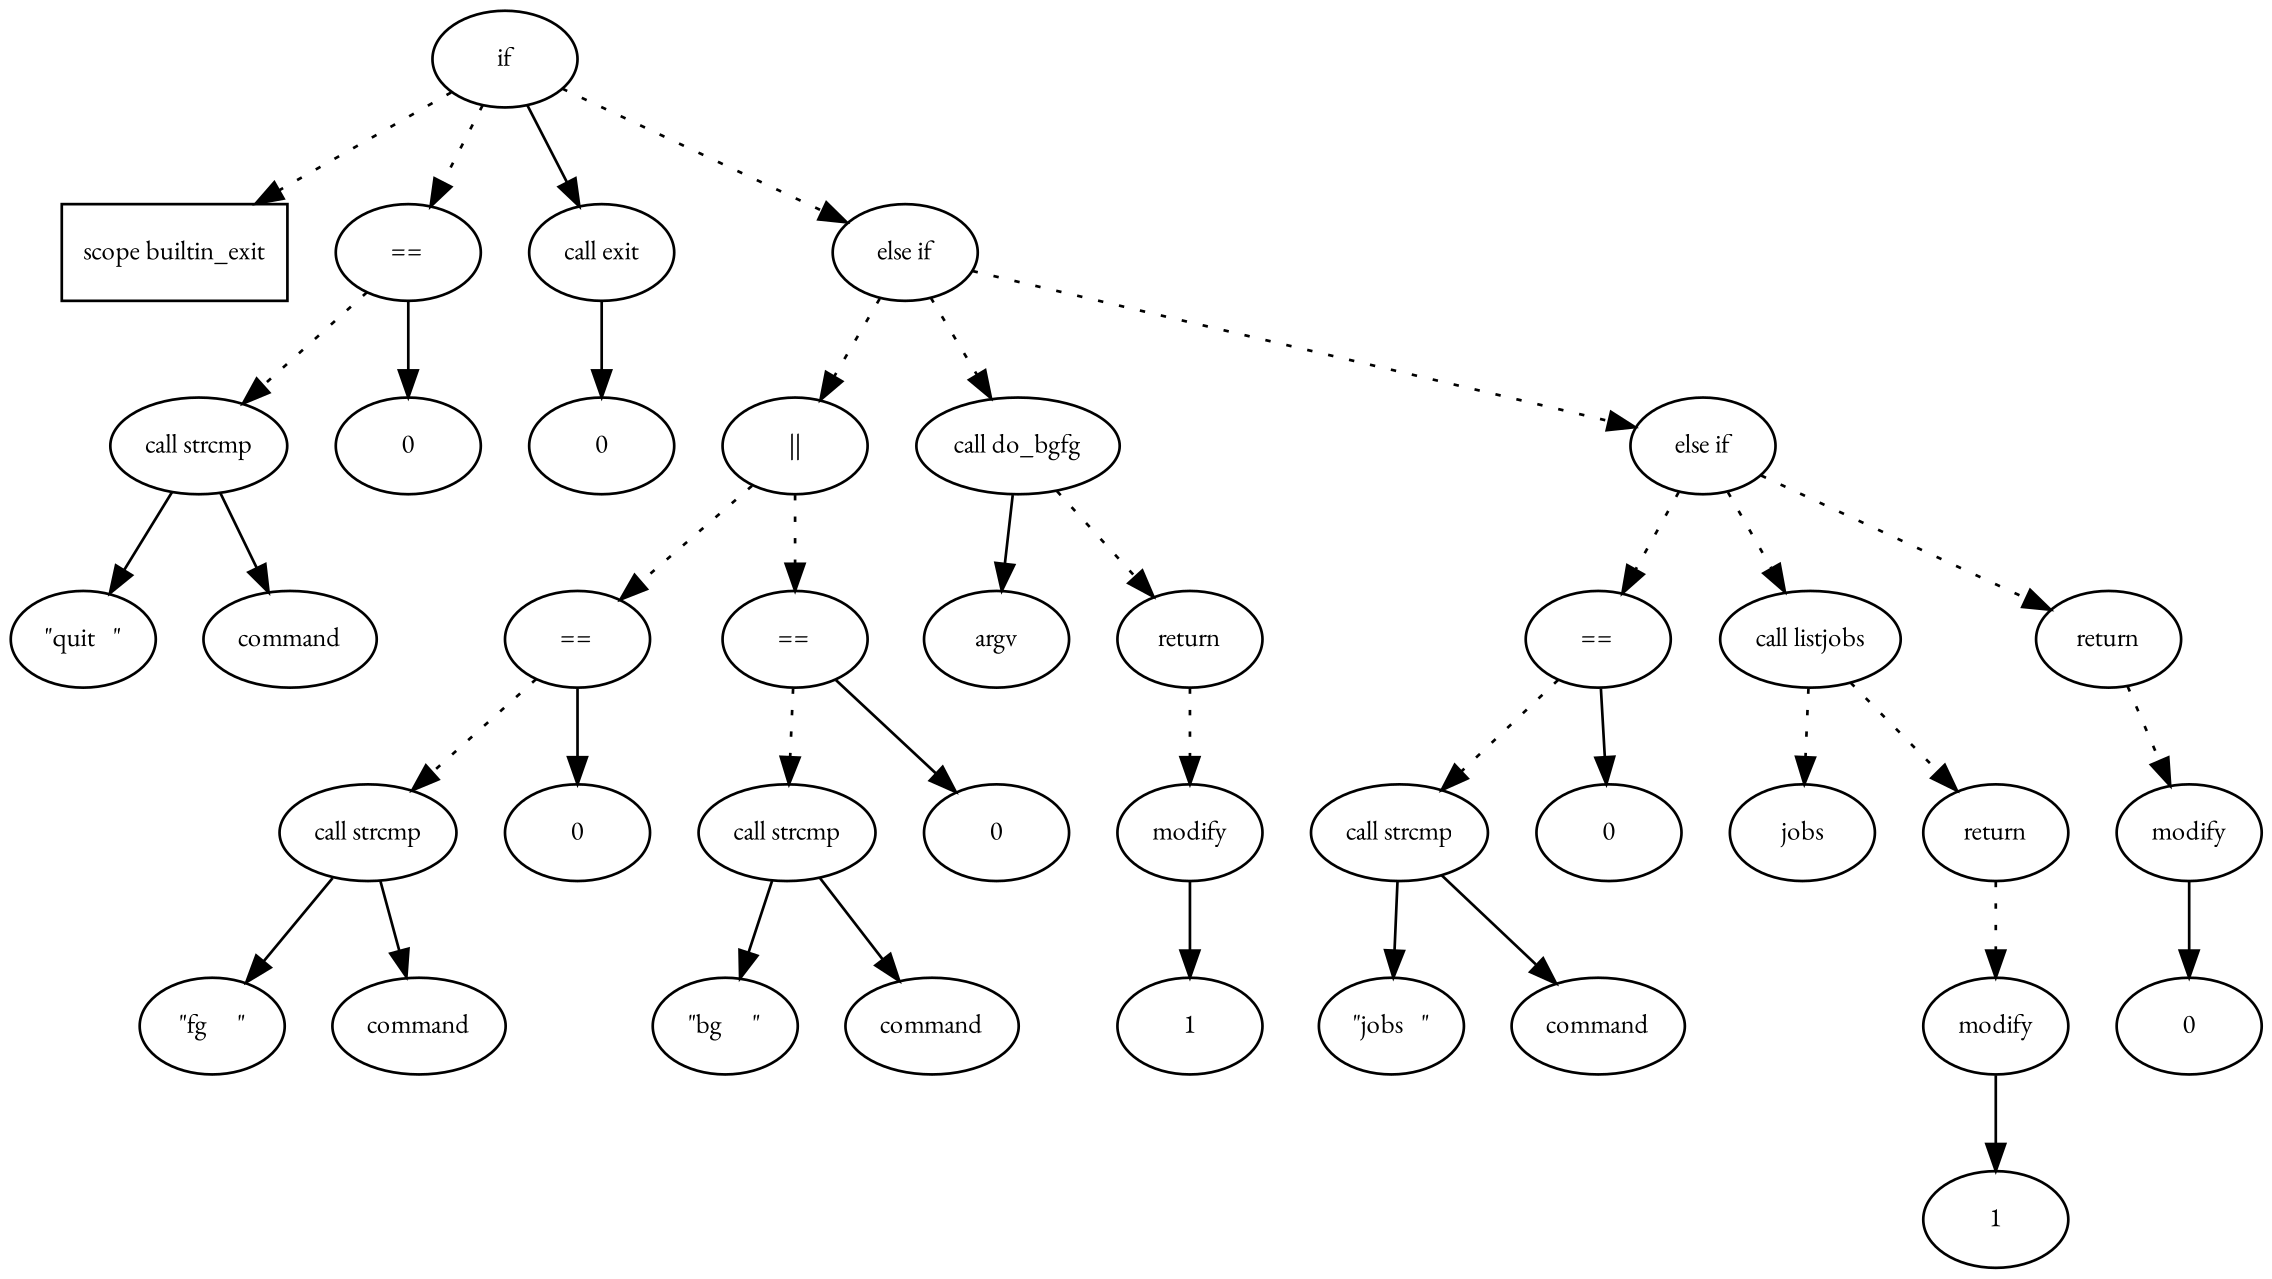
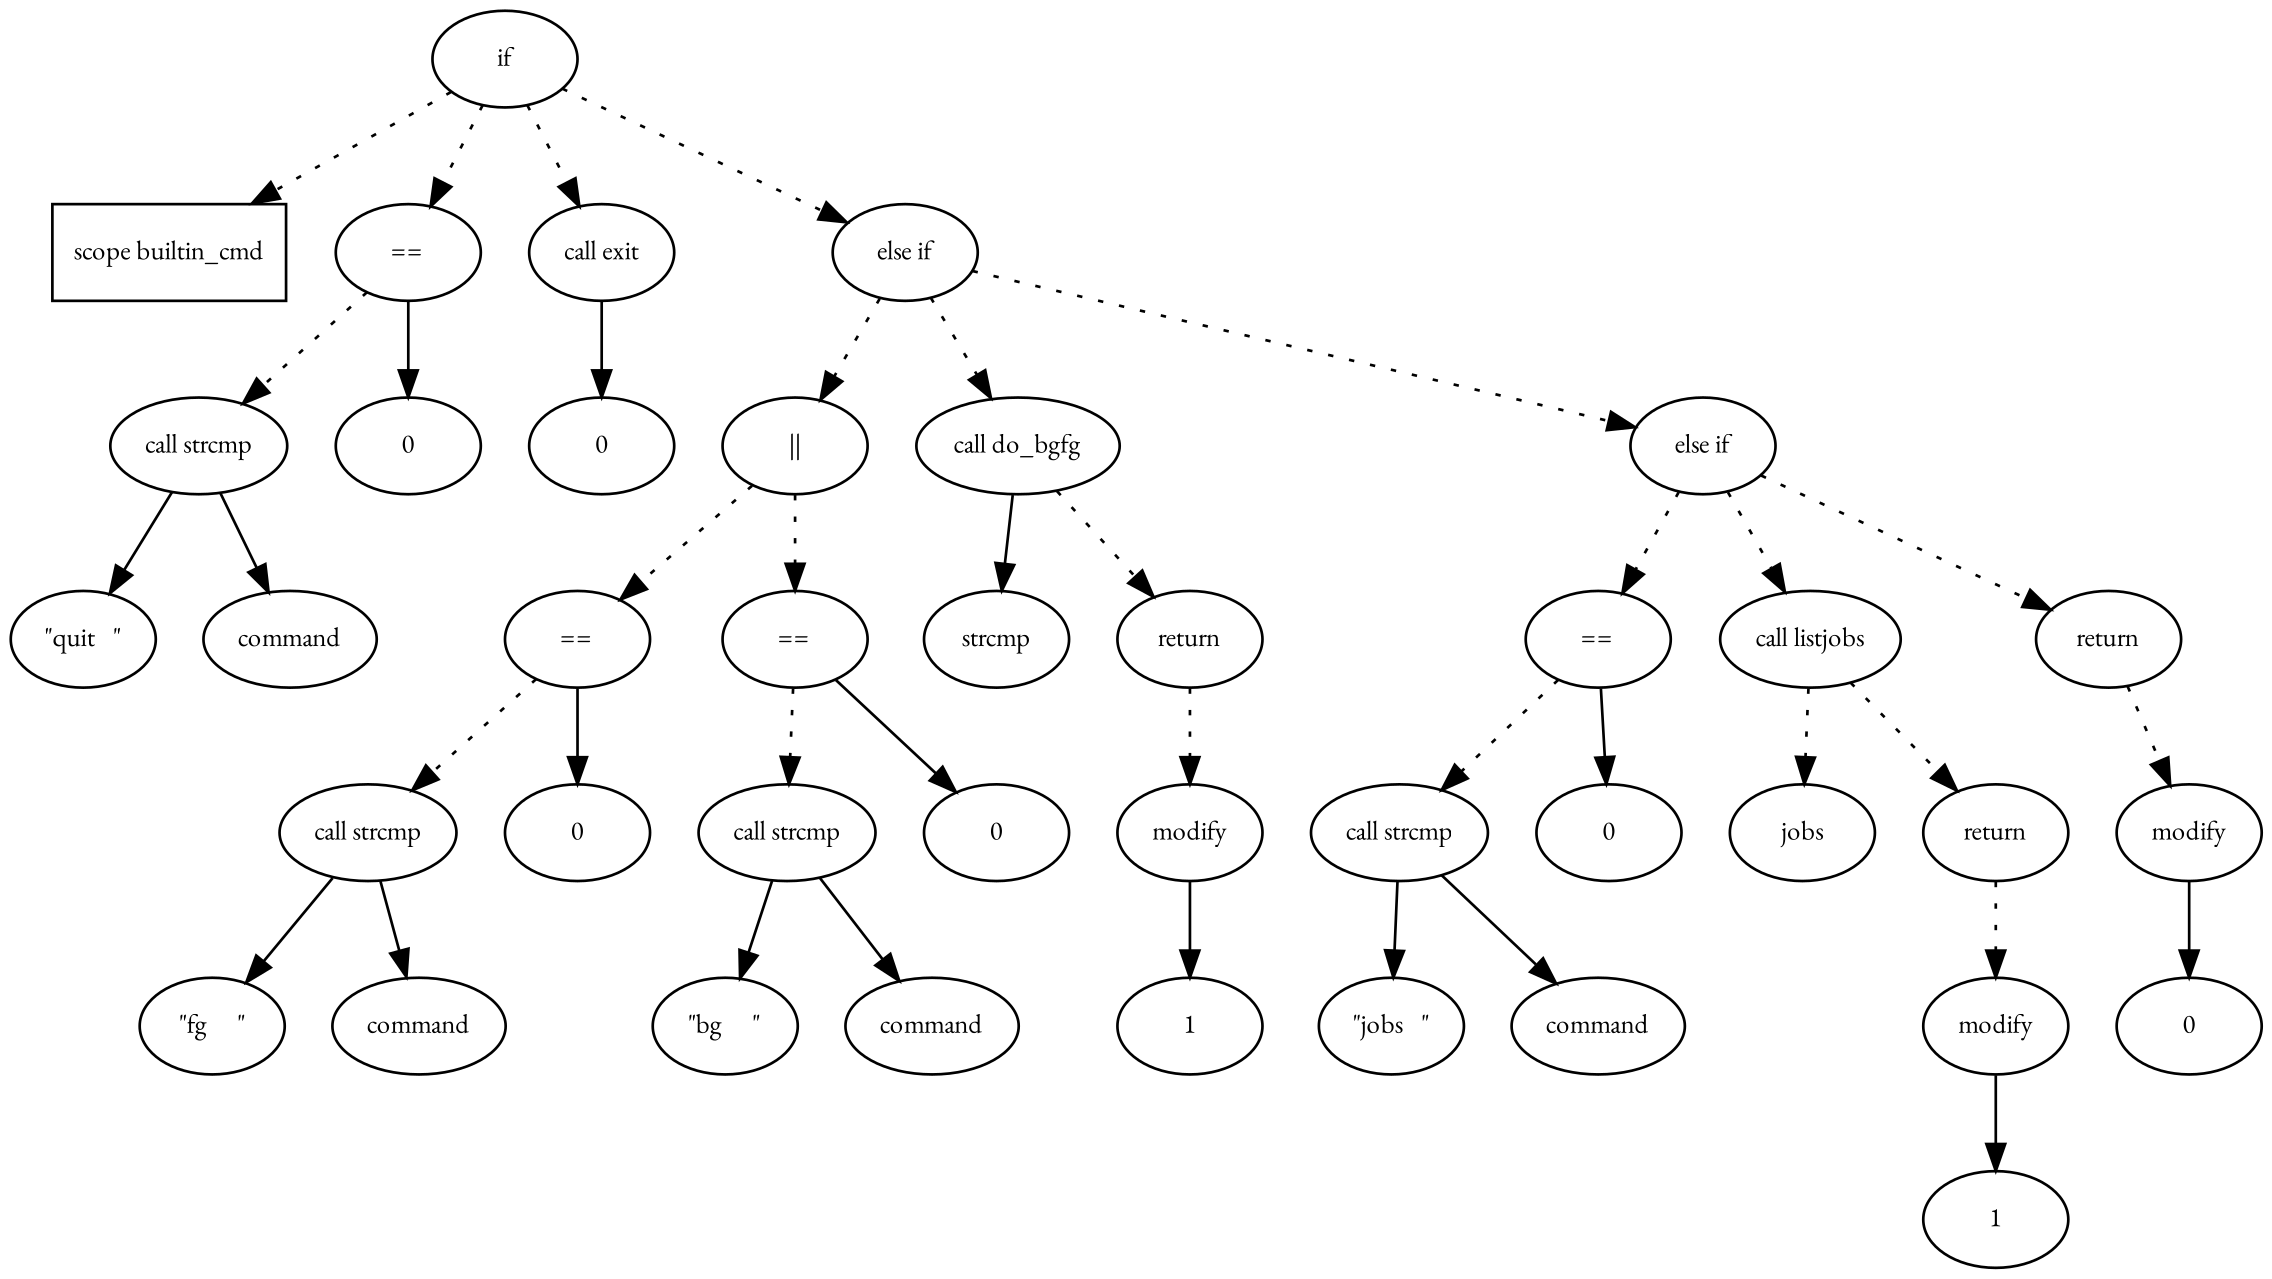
edge "if" -> "call exit": style solid -> dotted
node "scope builtin_exit": label "scope builtin_exit" -> "scope builtin_cmd"
node "argv": label "argv" -> "strcmp"
